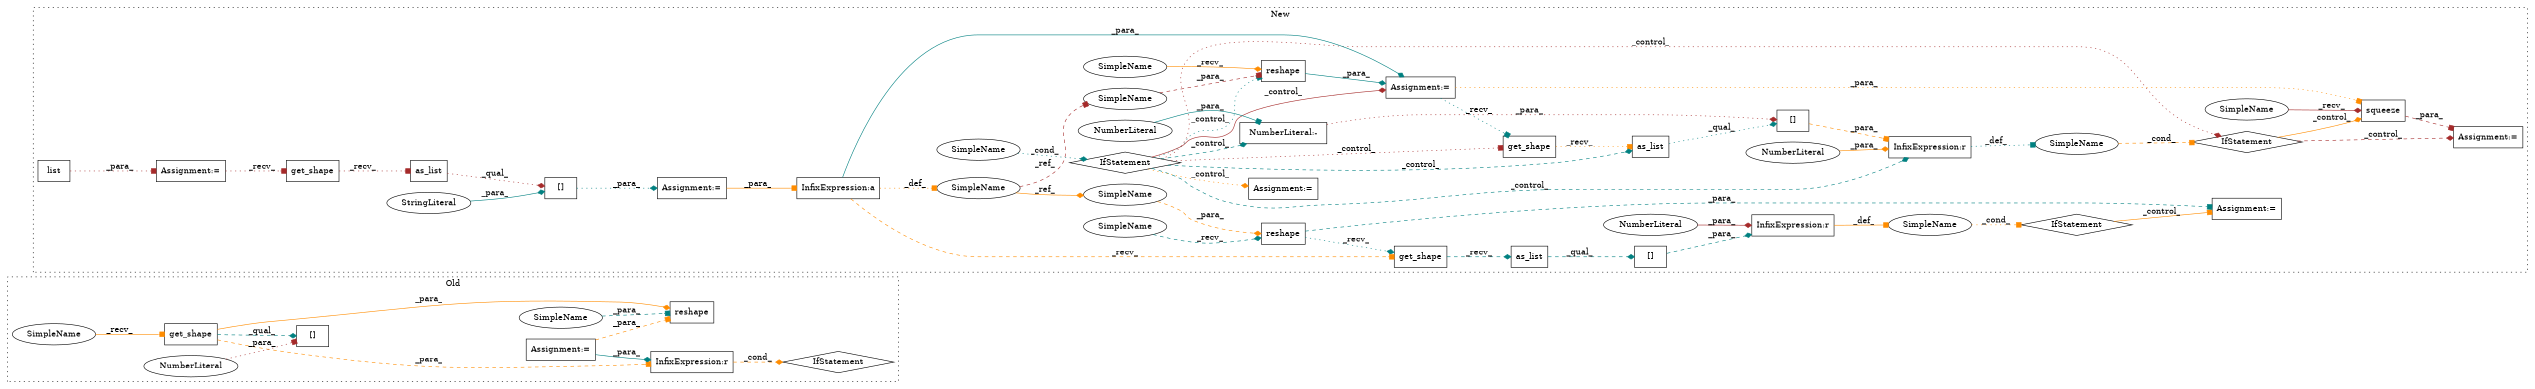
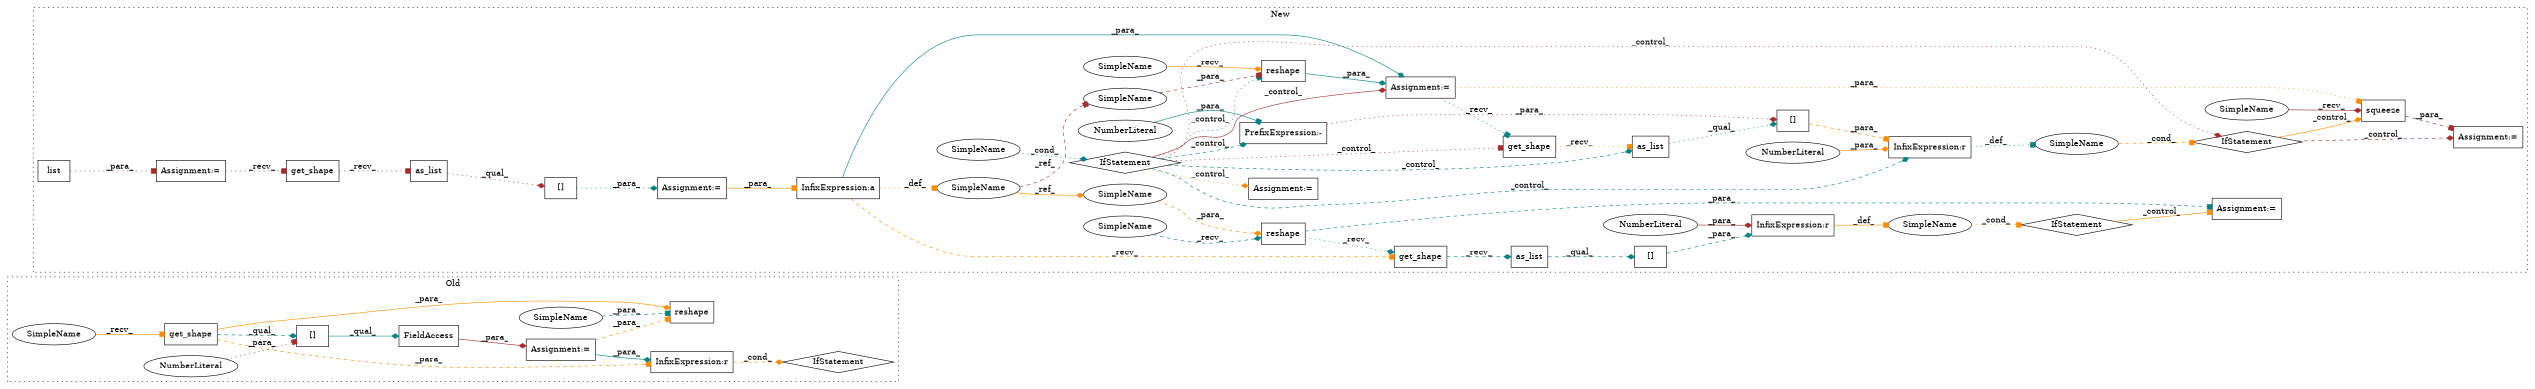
node "NumberLiteral:-": label "NumberLiteral:-" -> "PrefixExpression:-"
node "StringLiteral": removed
node "FieldAccess": added
